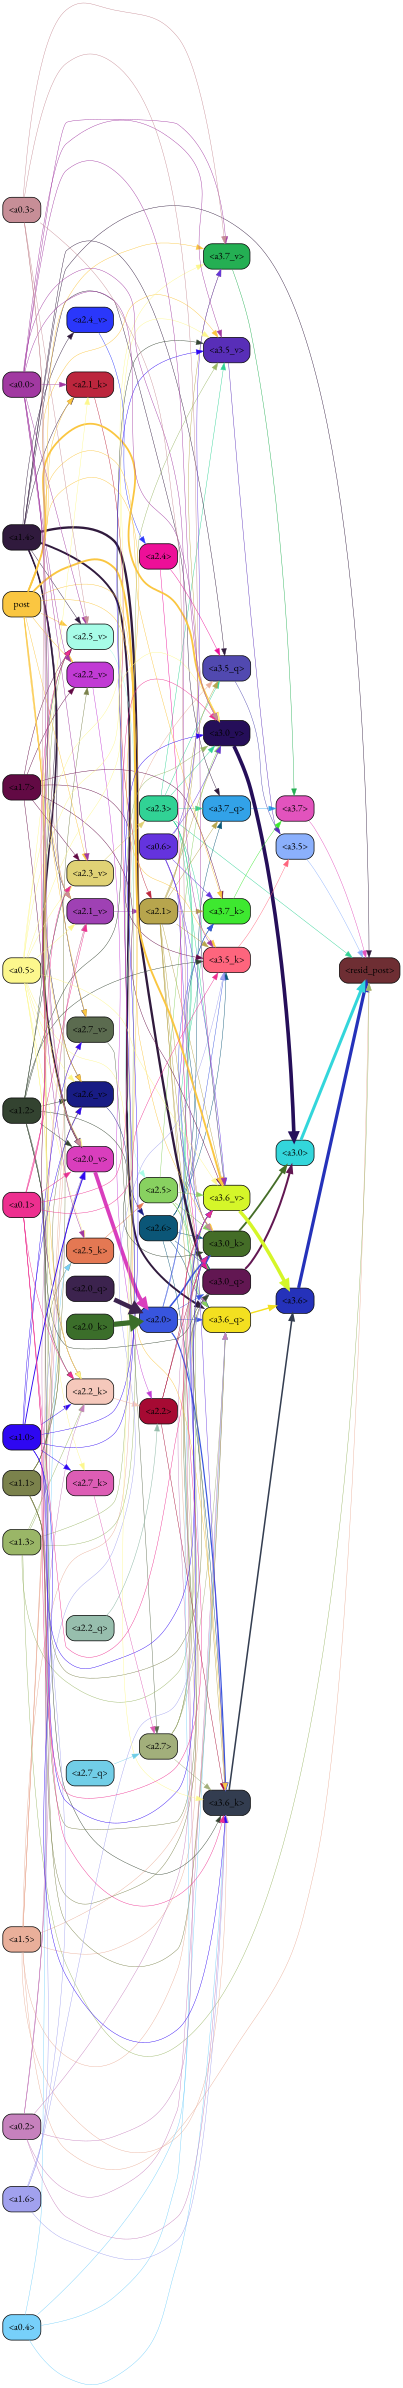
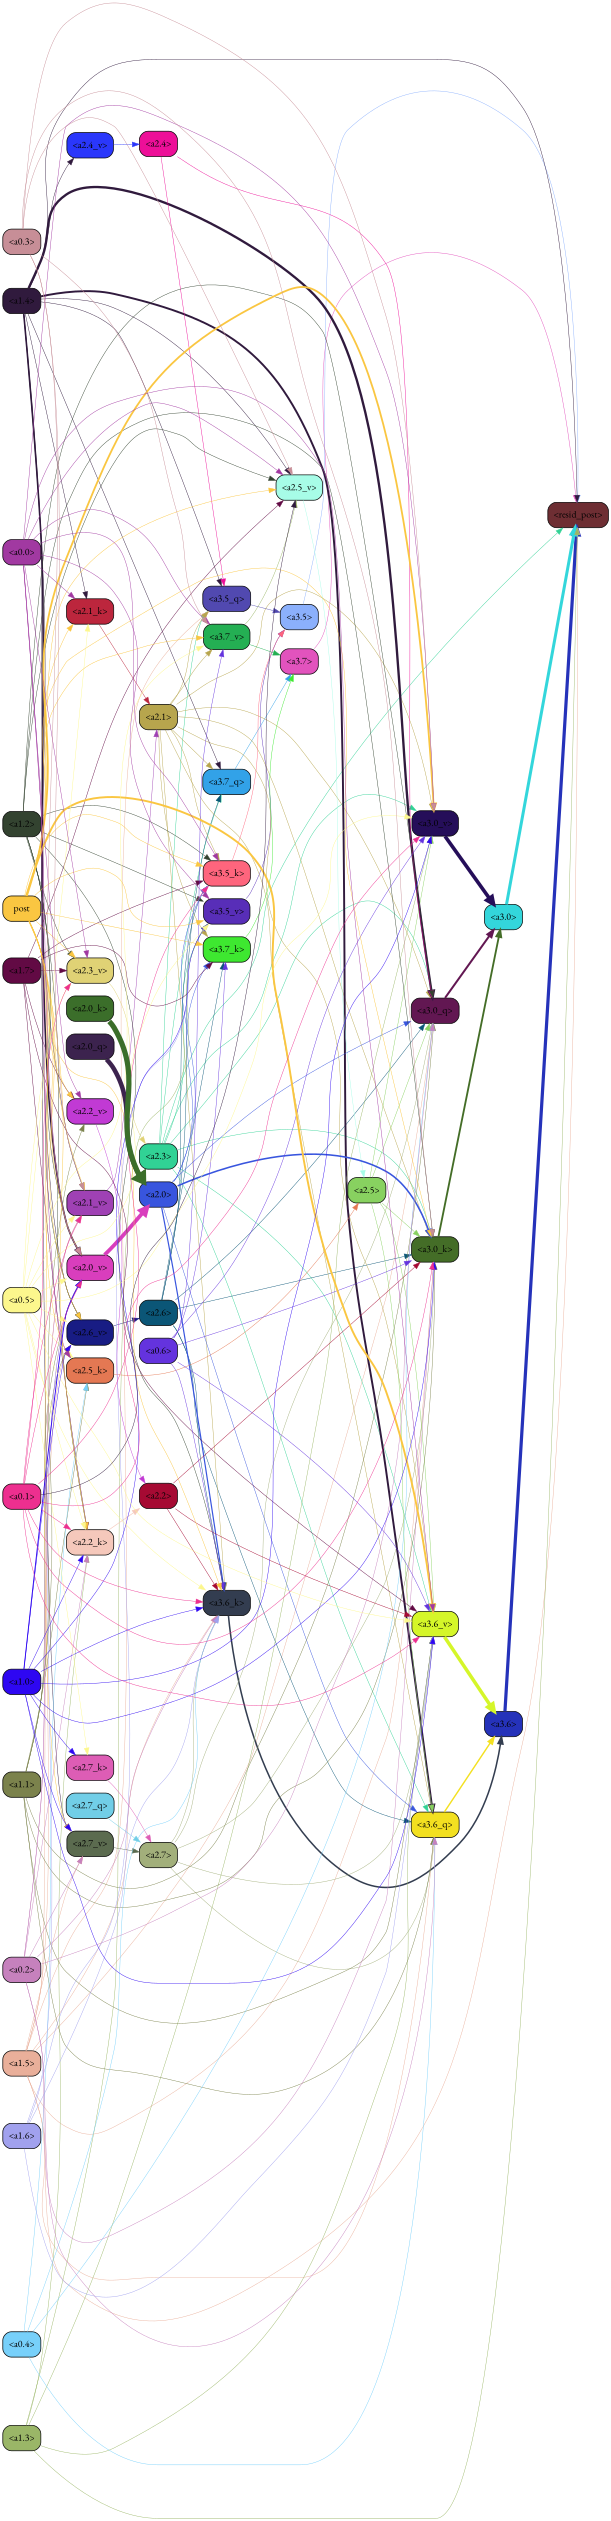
edge "<a0.1>" -> "<a2.5_v>": color #ed2f8f -> #301a3d
edge "<a1.3>" -> "<a2.5_v>": now "<a3.7_v>" -> "<a2.5_v>"
edge "post" -> "<a2.5_k>": added
node "<a2.2_q>": removed
edge "<a0.2>" -> "<a2.7_v>": added
